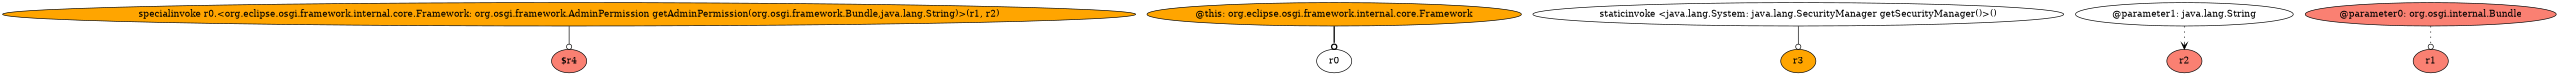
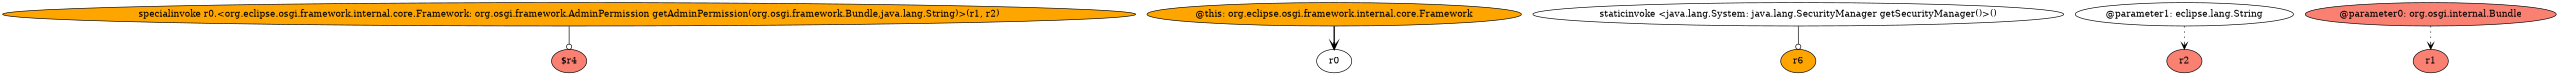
node "@parameter1: java.lang.String": label "@parameter1: java.lang.String" -> "@parameter1: eclipse.lang.String"
edge "@this: org.eclipse.osgi.framework.internal.core.Framework" -> "r0": arrowhead odot -> vee
edge "@parameter0: org.osgi.internal.Bundle" -> "r1": arrowhead odot -> vee
node "r3": label "r3" -> "r6"
